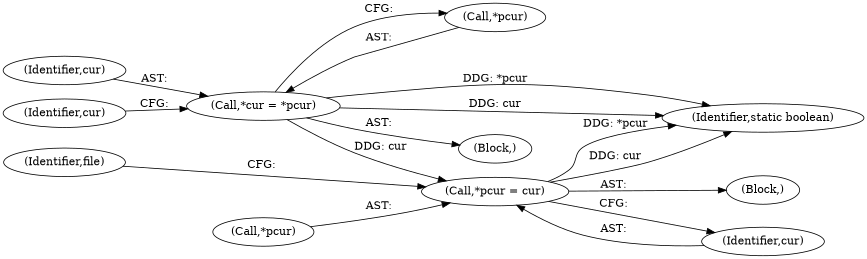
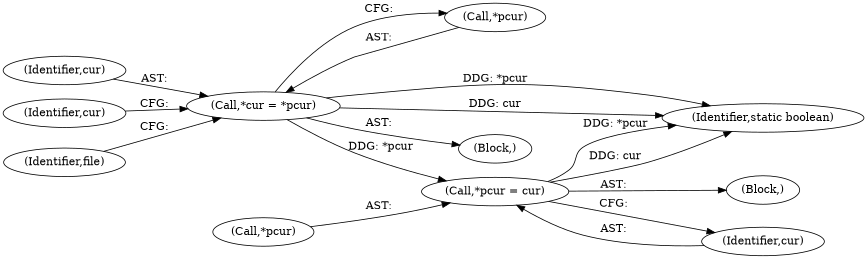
edge "(Call,*cur = *pcur)" -> "(Call,*pcur = cur)": label "DDG: cur" -> "DDG: *pcur"
edge "(Identifier,file)" -> "(Call,*pcur = cur)": now "(Identifier,file)" -> "(Call,*cur = *pcur)"
